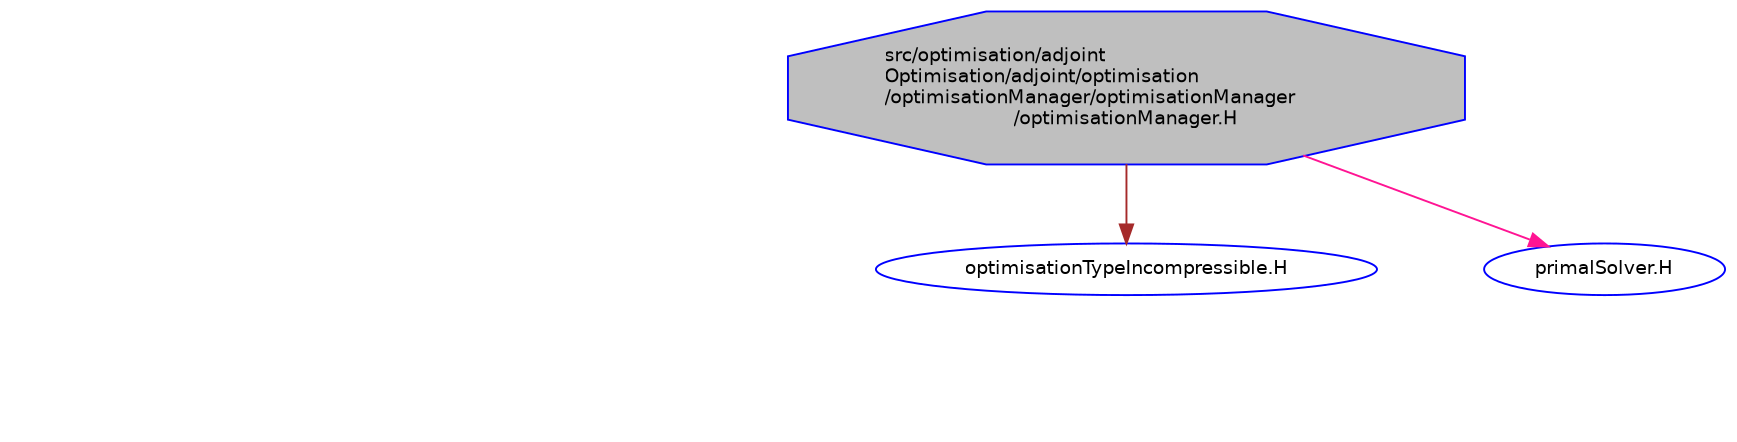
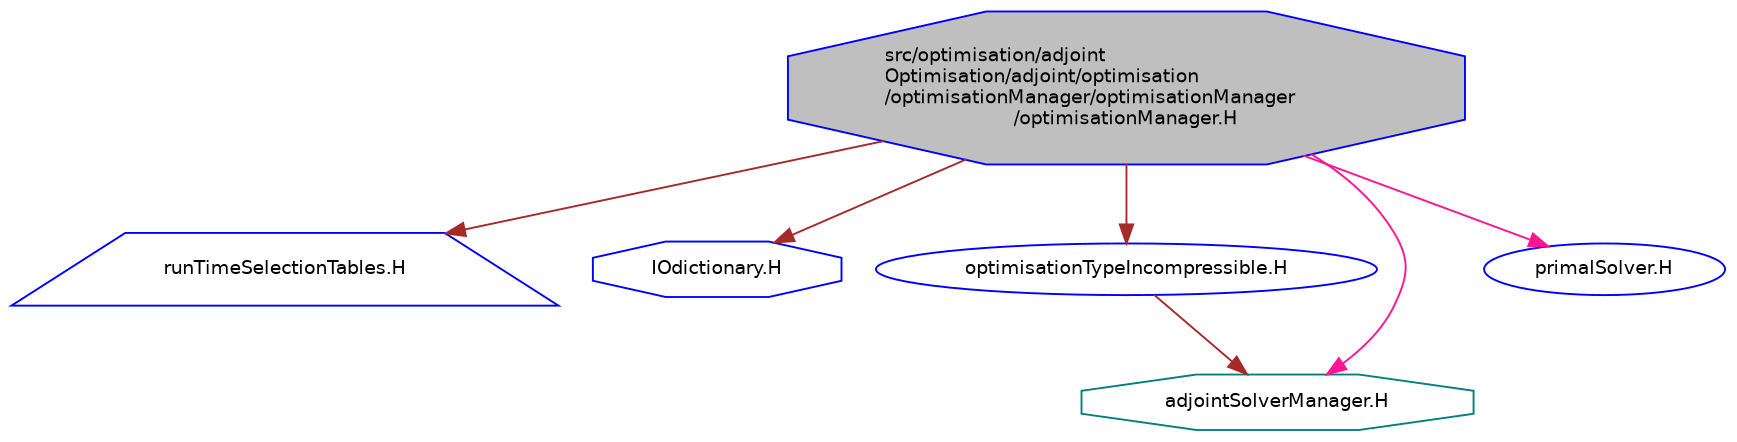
node "runTimeSelectionTables.H": added
node "IOdictionary.H": added
node "adjointSolverManager.H": added
